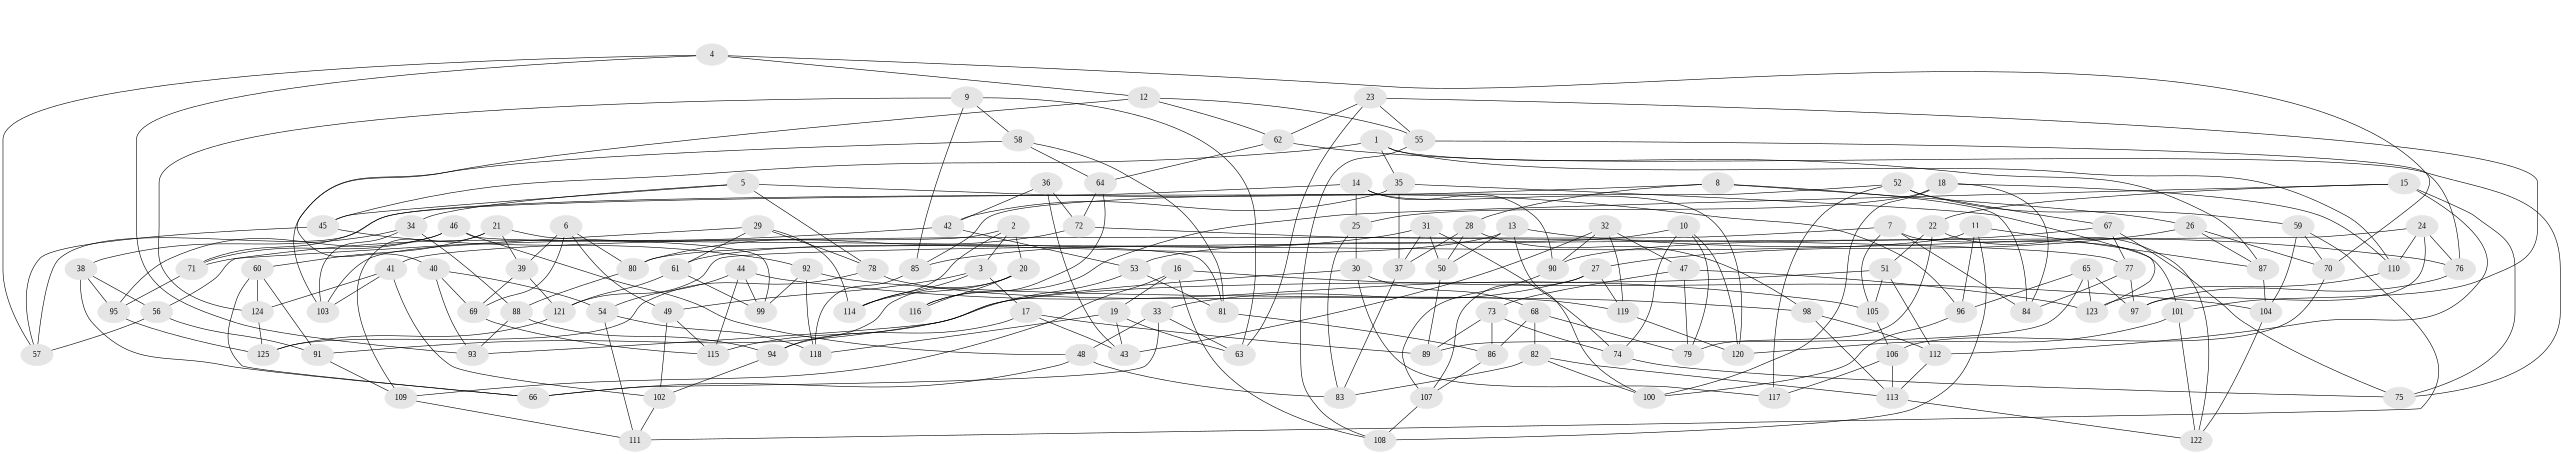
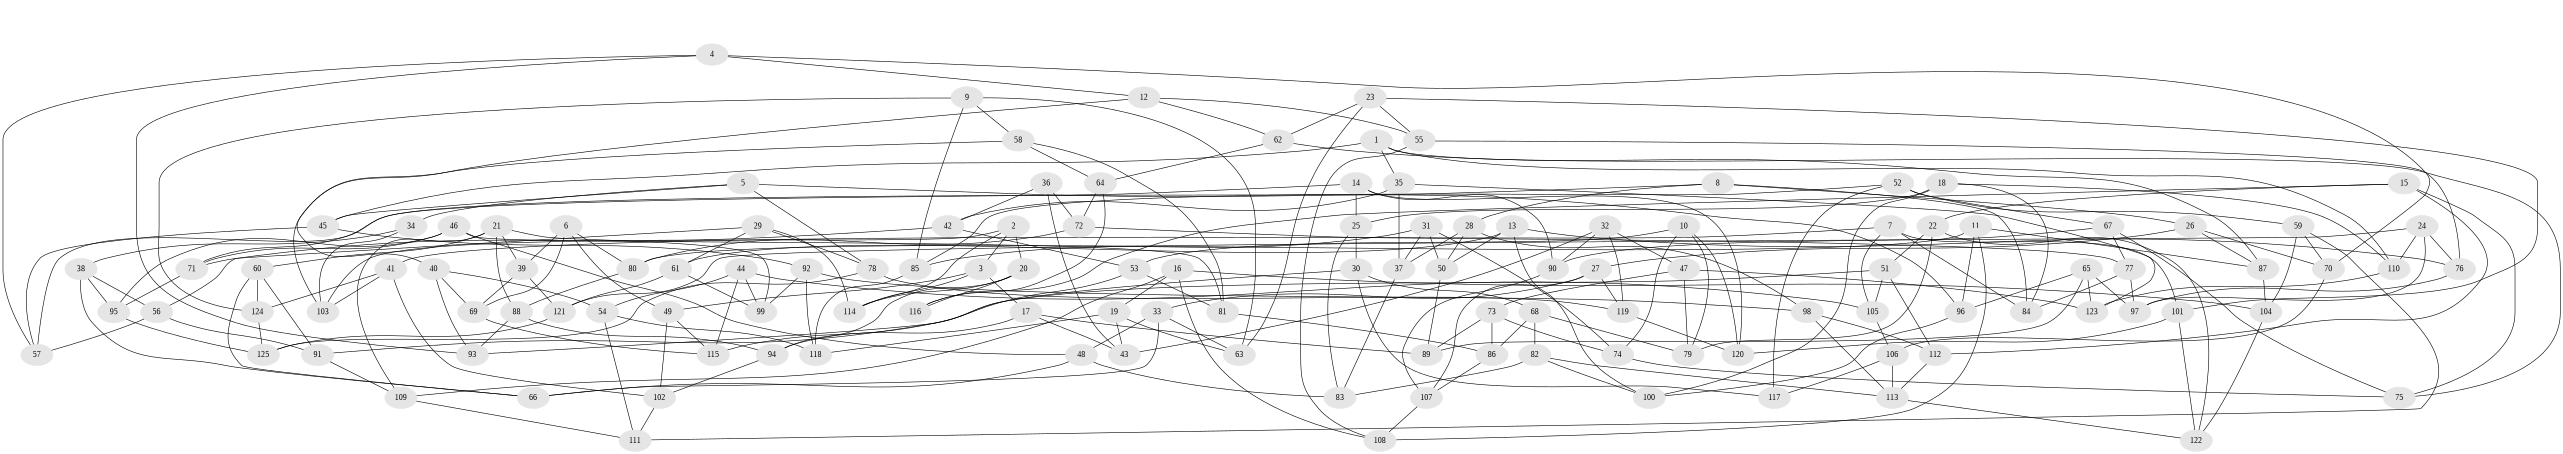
edge "34" -- "88": now "21" -- "88"
